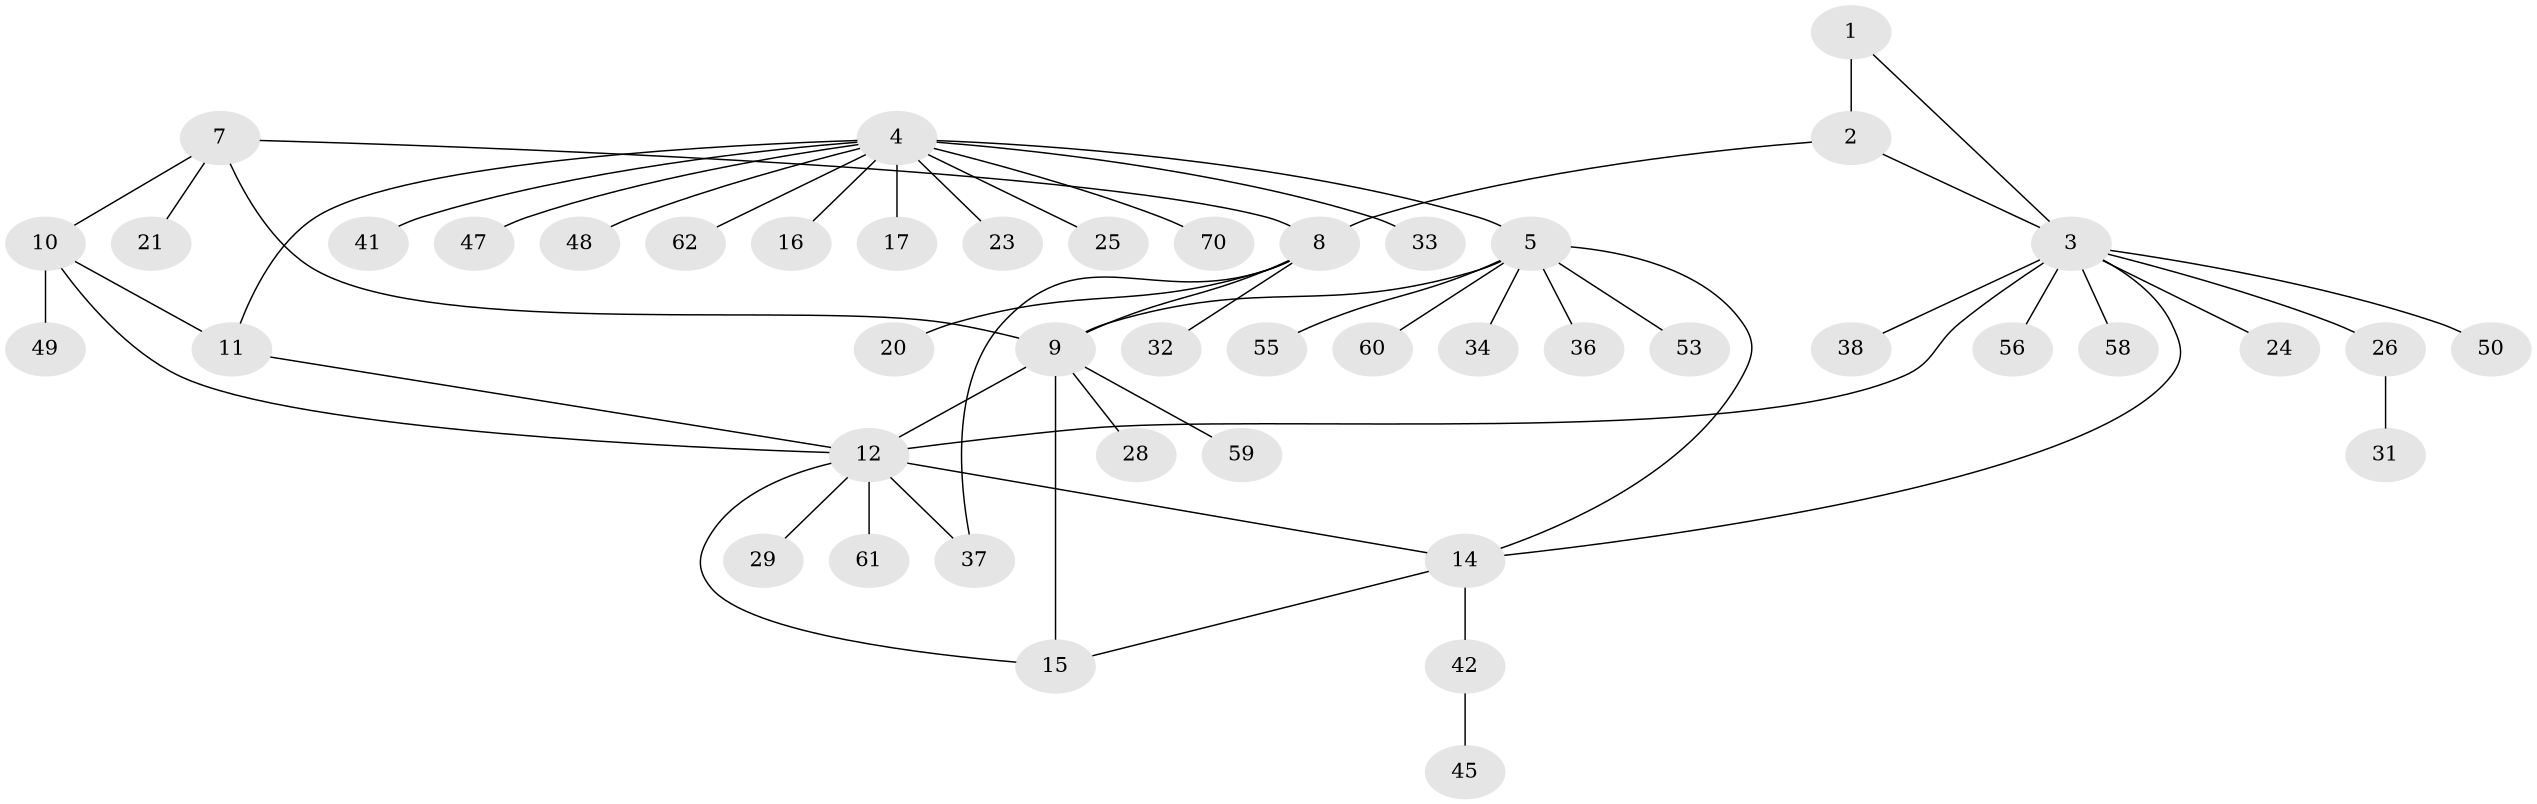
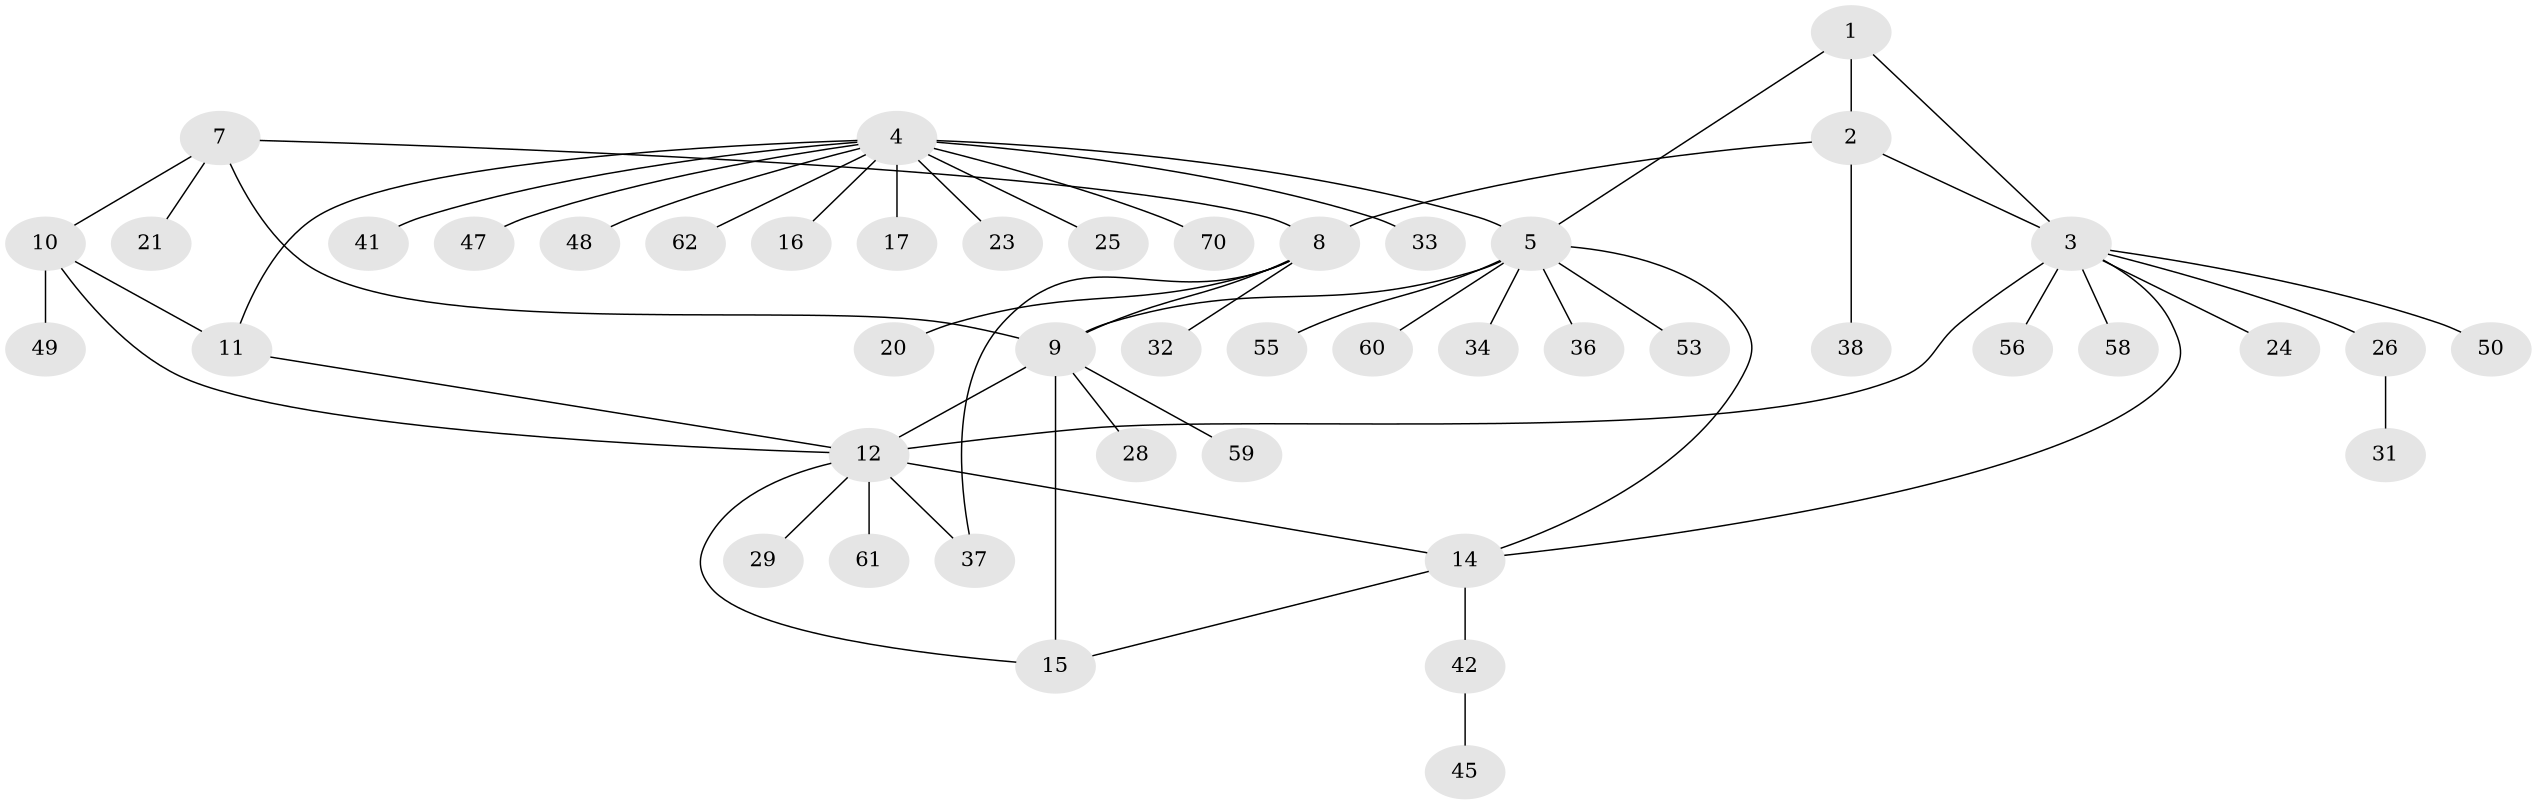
edge "1" -- "5": added
edge "3" -- "38": now "2" -- "38"
